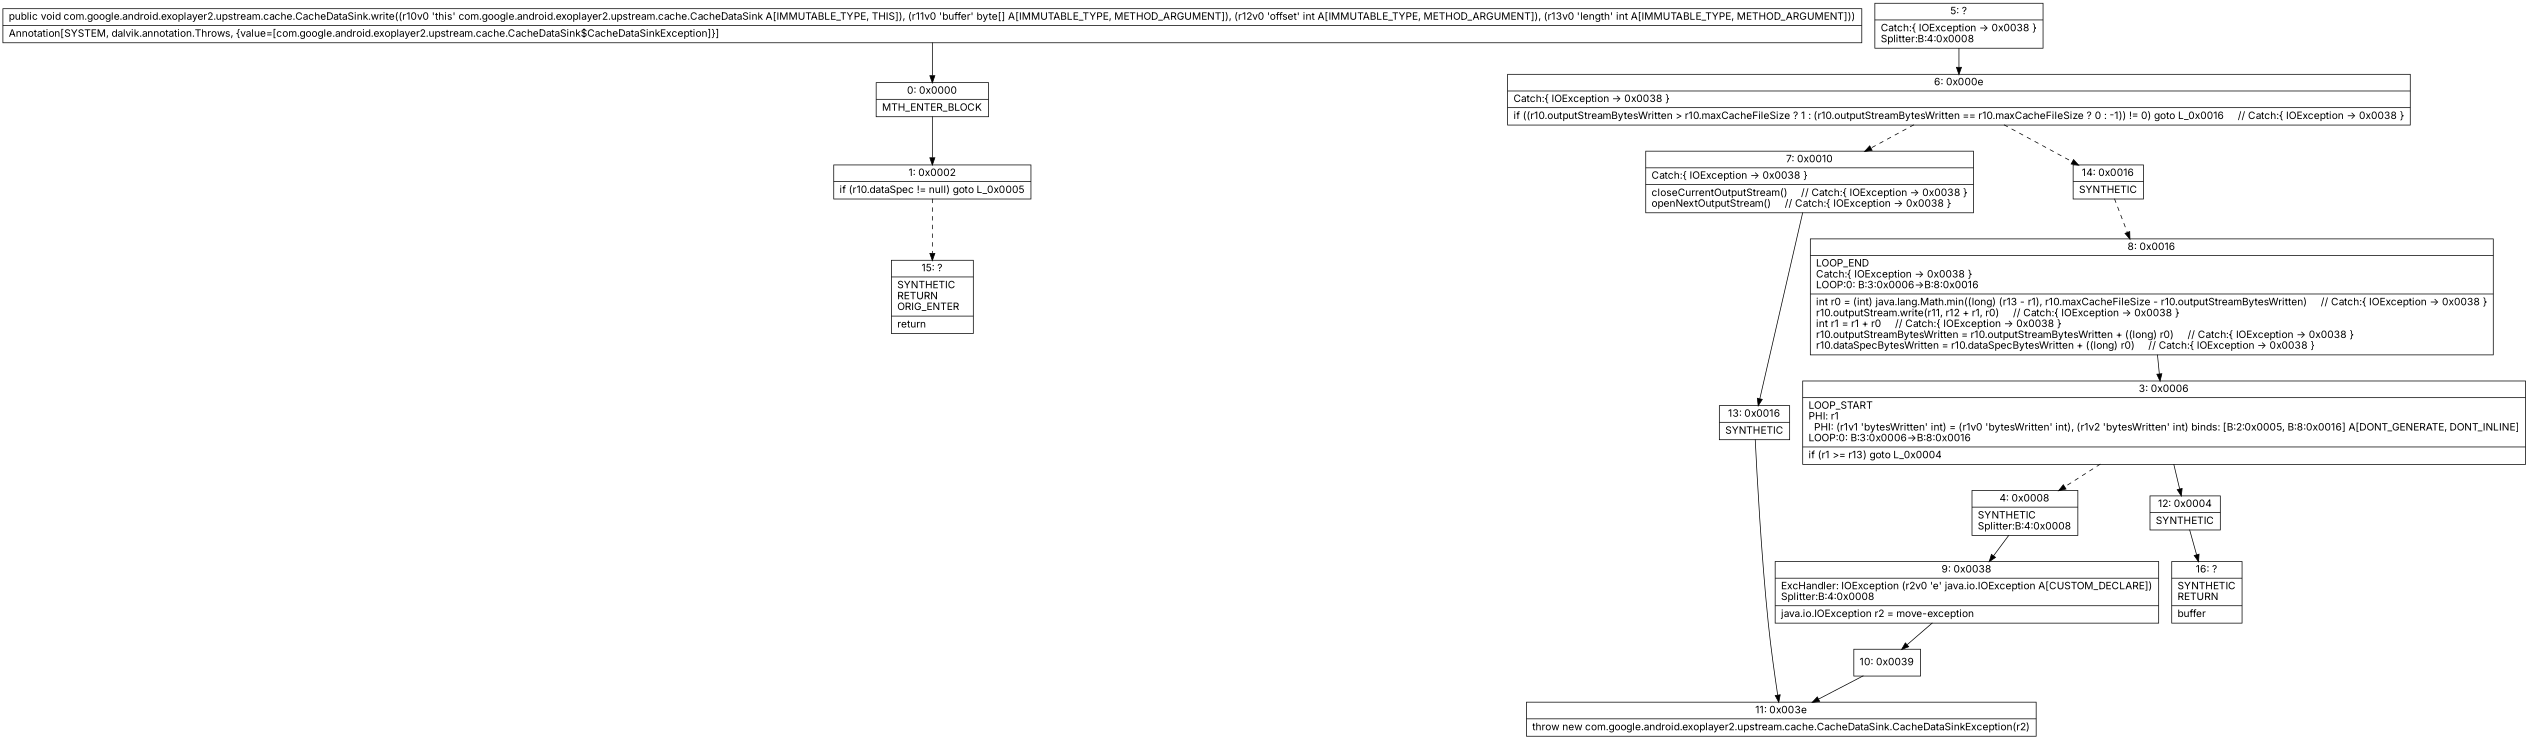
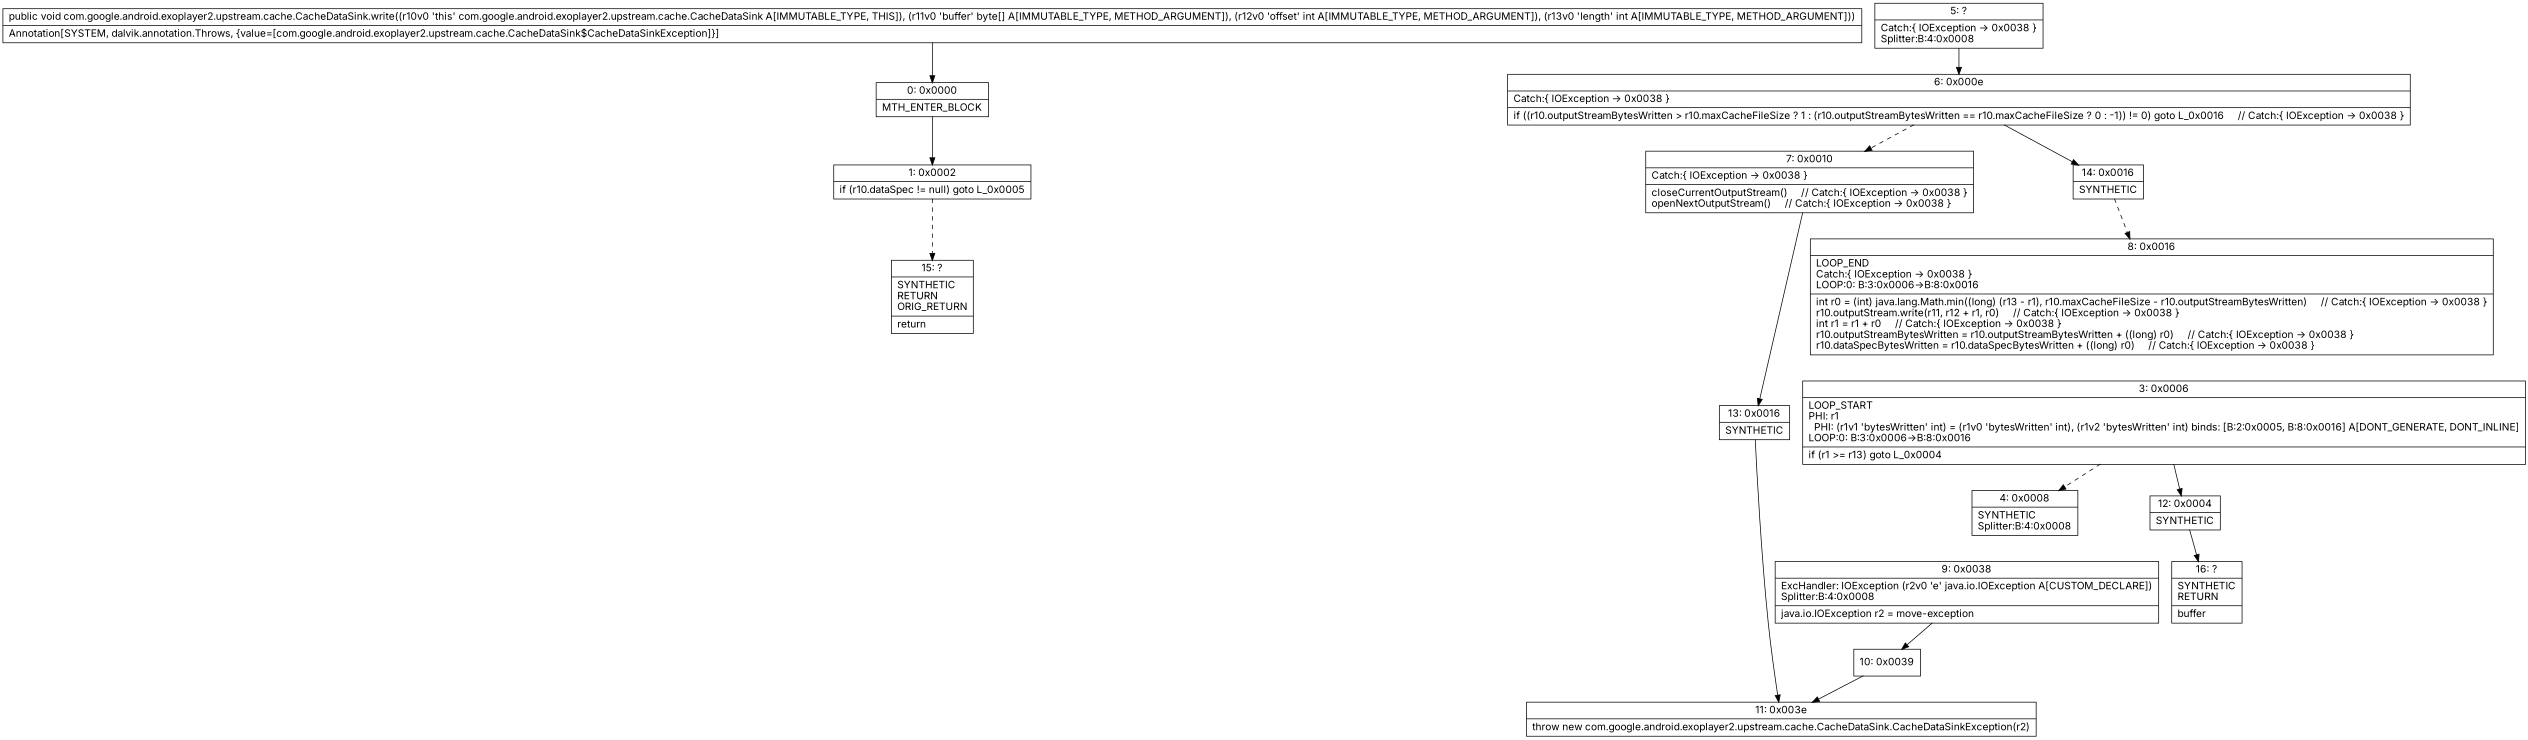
edge "6: 0x000e" -> "14: 0x0016": style dashed -> solid
node "15: ?": text "ORIG_ENTER" -> "ORIG_RETURN"
edge "8: 0x0016" -> "3: 0x0006": removed
edge "4: 0x0008" -> "9: 0x0038": removed
